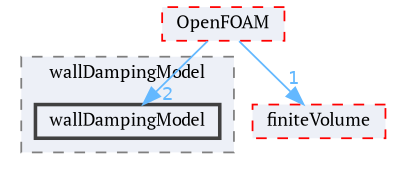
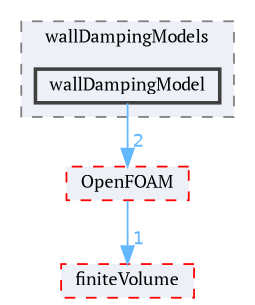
edge "OpenFOAM" -> "wallDampingModel": reversed
cluster "wallDampingModel": label "wallDampingModel" -> "wallDampingModels"
